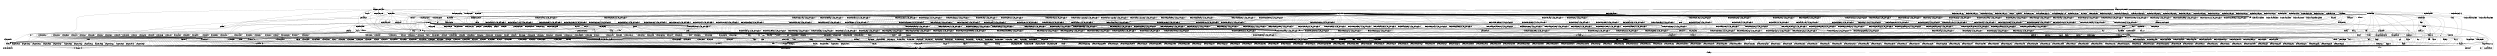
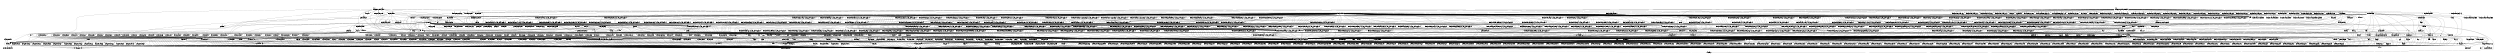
node "kernel-module-sr9800-5.4.84-dey+gb097888f317d": added
node "util-linux-look": removed
